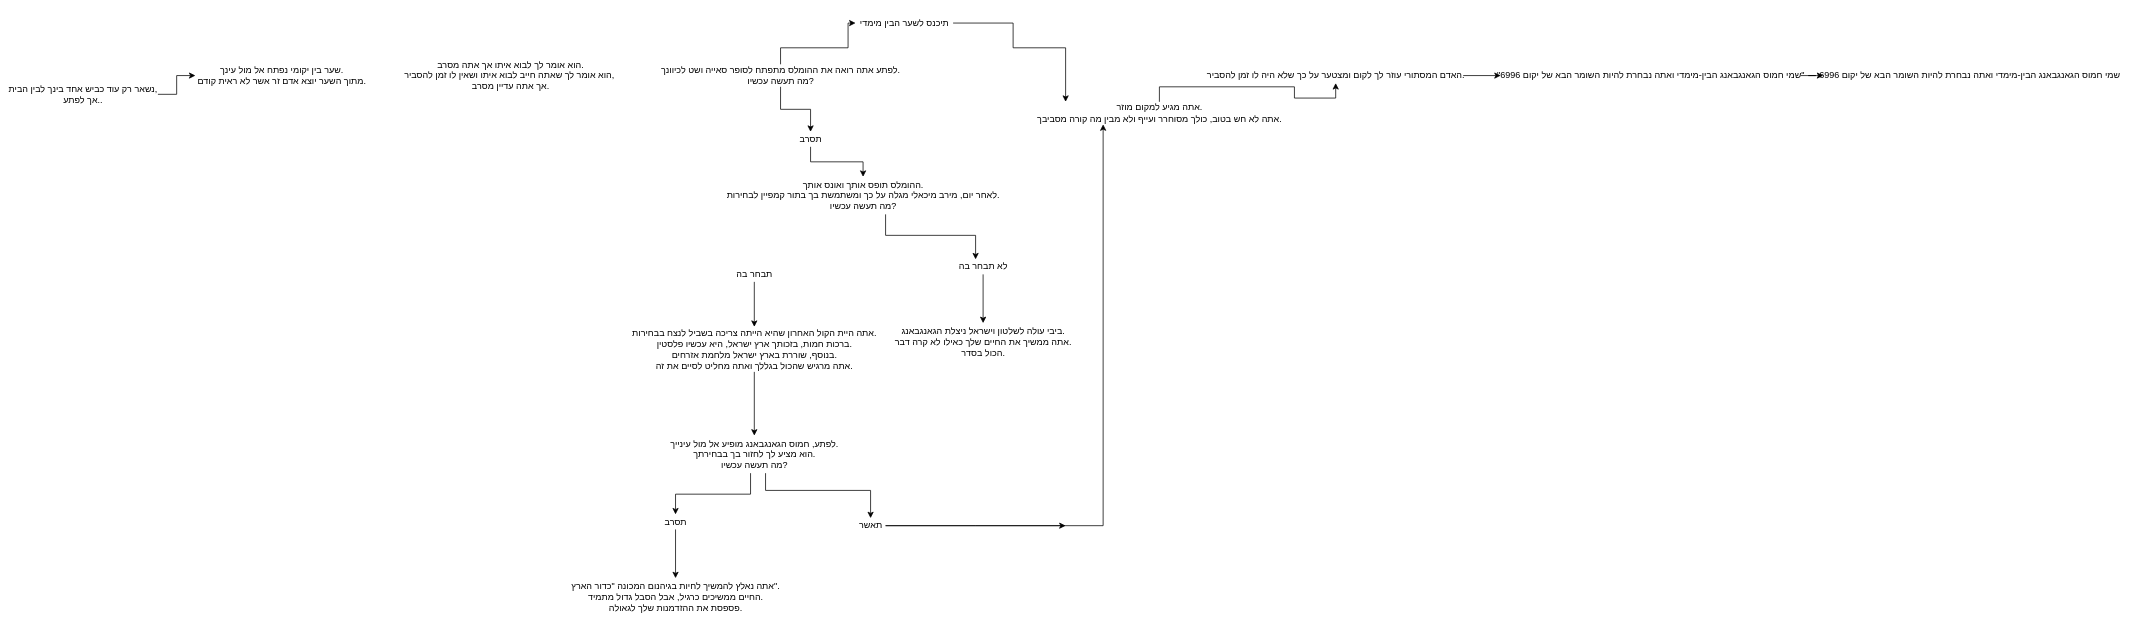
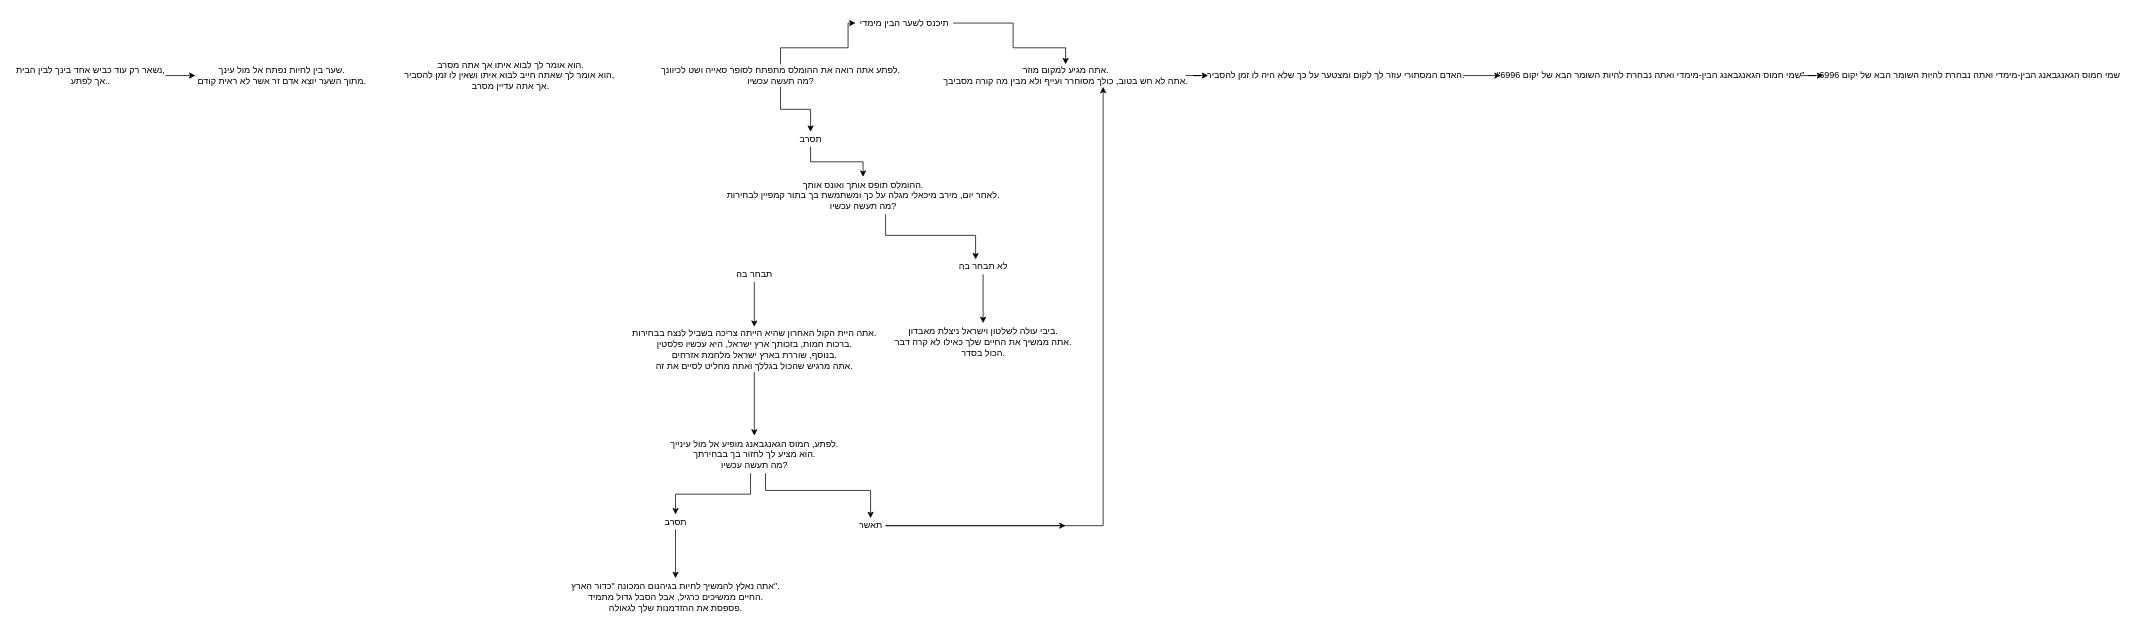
node "שער בין יקומי נפתח אל מול עינך. מתוך השער יוצא אדם זר אשר לא ראית קודם.": label "שער בין יקומי נפתח אל מול עינך. מתוך השער יוצא אדם זר אשר לא ראית קודם." -> "שער בין לחיות נפתח אל מול עינך. מתוך השער יוצא אדם זר אשר לא ראית קודם."
node "נשאר רק עוד כביש אחד בינך לבין הבית, אך לפתע..": moved (83, 94) -> (90, 75)
node "אתה מגיע למקום מוזר. אתה לא חש בטוב, כולך מסוחרר ועייף ולא מבין מה קורה מסביבך.": moved (1159, 113) -> (1065, 75)
node "ביבי עולה לשלטון וישראל ניצלת הגאנגבאנג. אתה ממשיך את החיים שלך כאילו לא קרה דבר. הכול בסדר.": label "ביבי עולה לשלטון וישראל ניצלת הגאנגבאנג. אתה ממשיך את החיים שלך כאילו לא קרה דבר. הכול בסדר." -> "ביבי עולה לשלטון וישראל ניצלת מאבדון. אתה ממשיך את החיים שלך כאילו לא קרה דבר. הכול בסדר."
